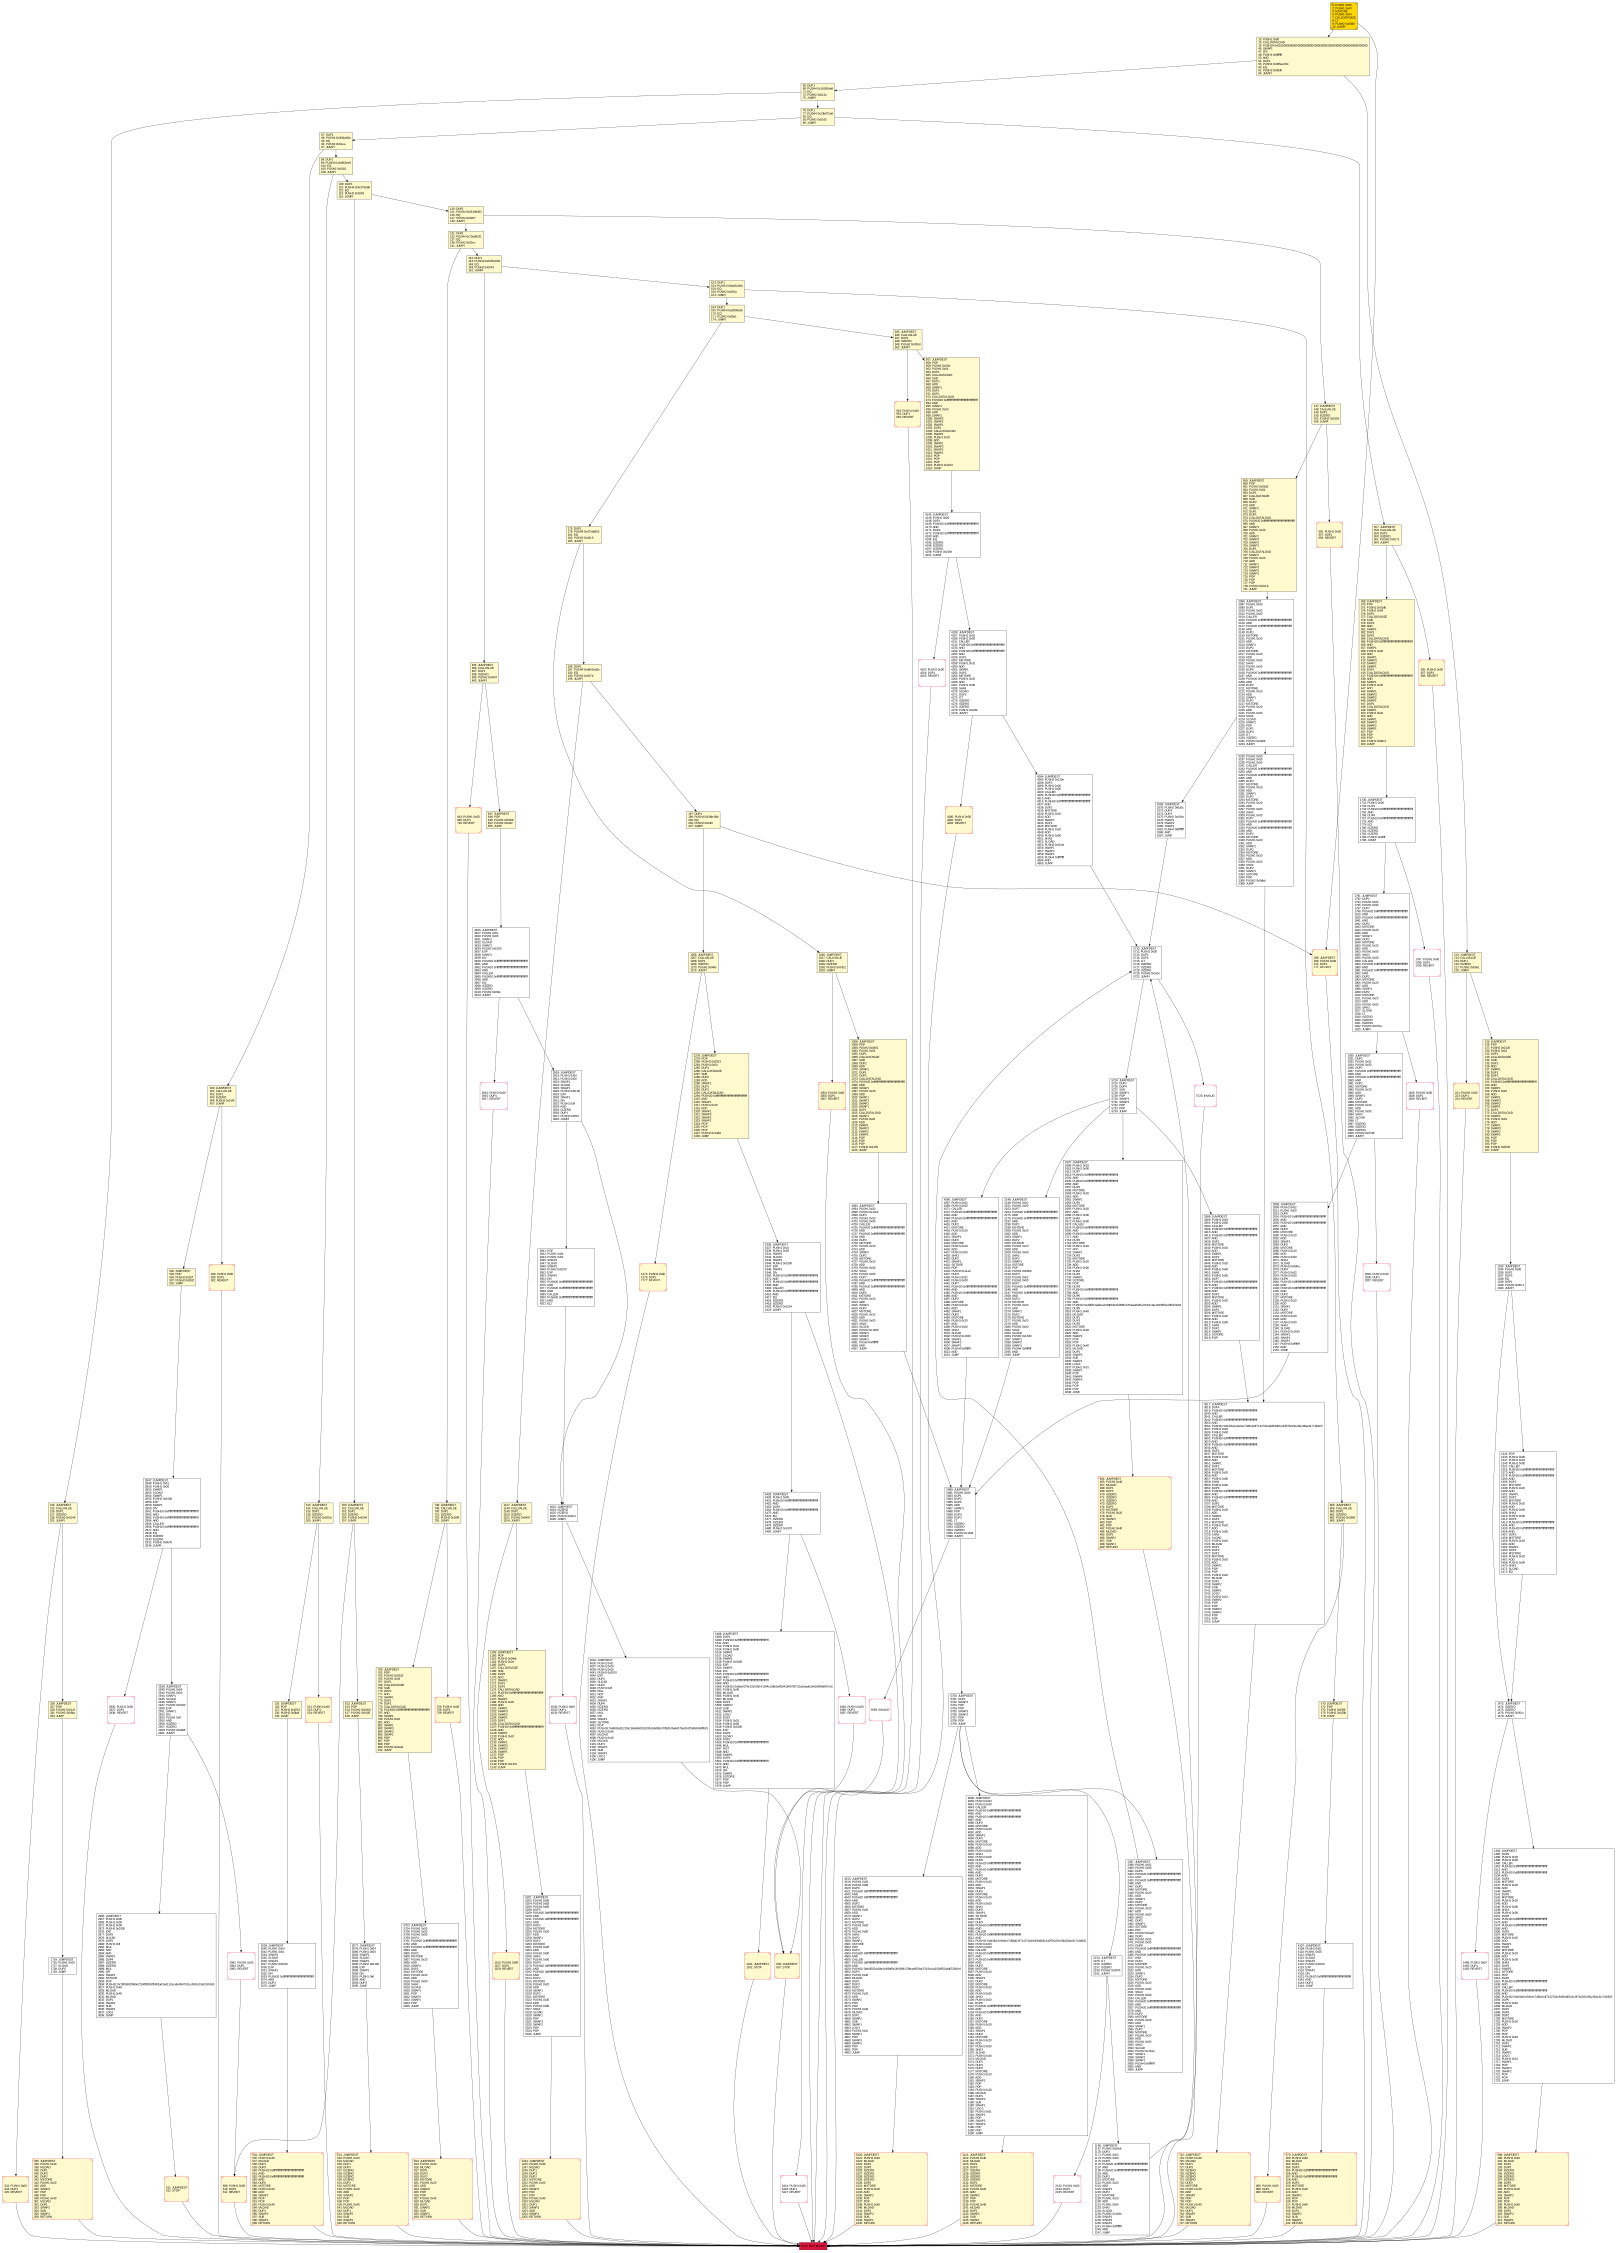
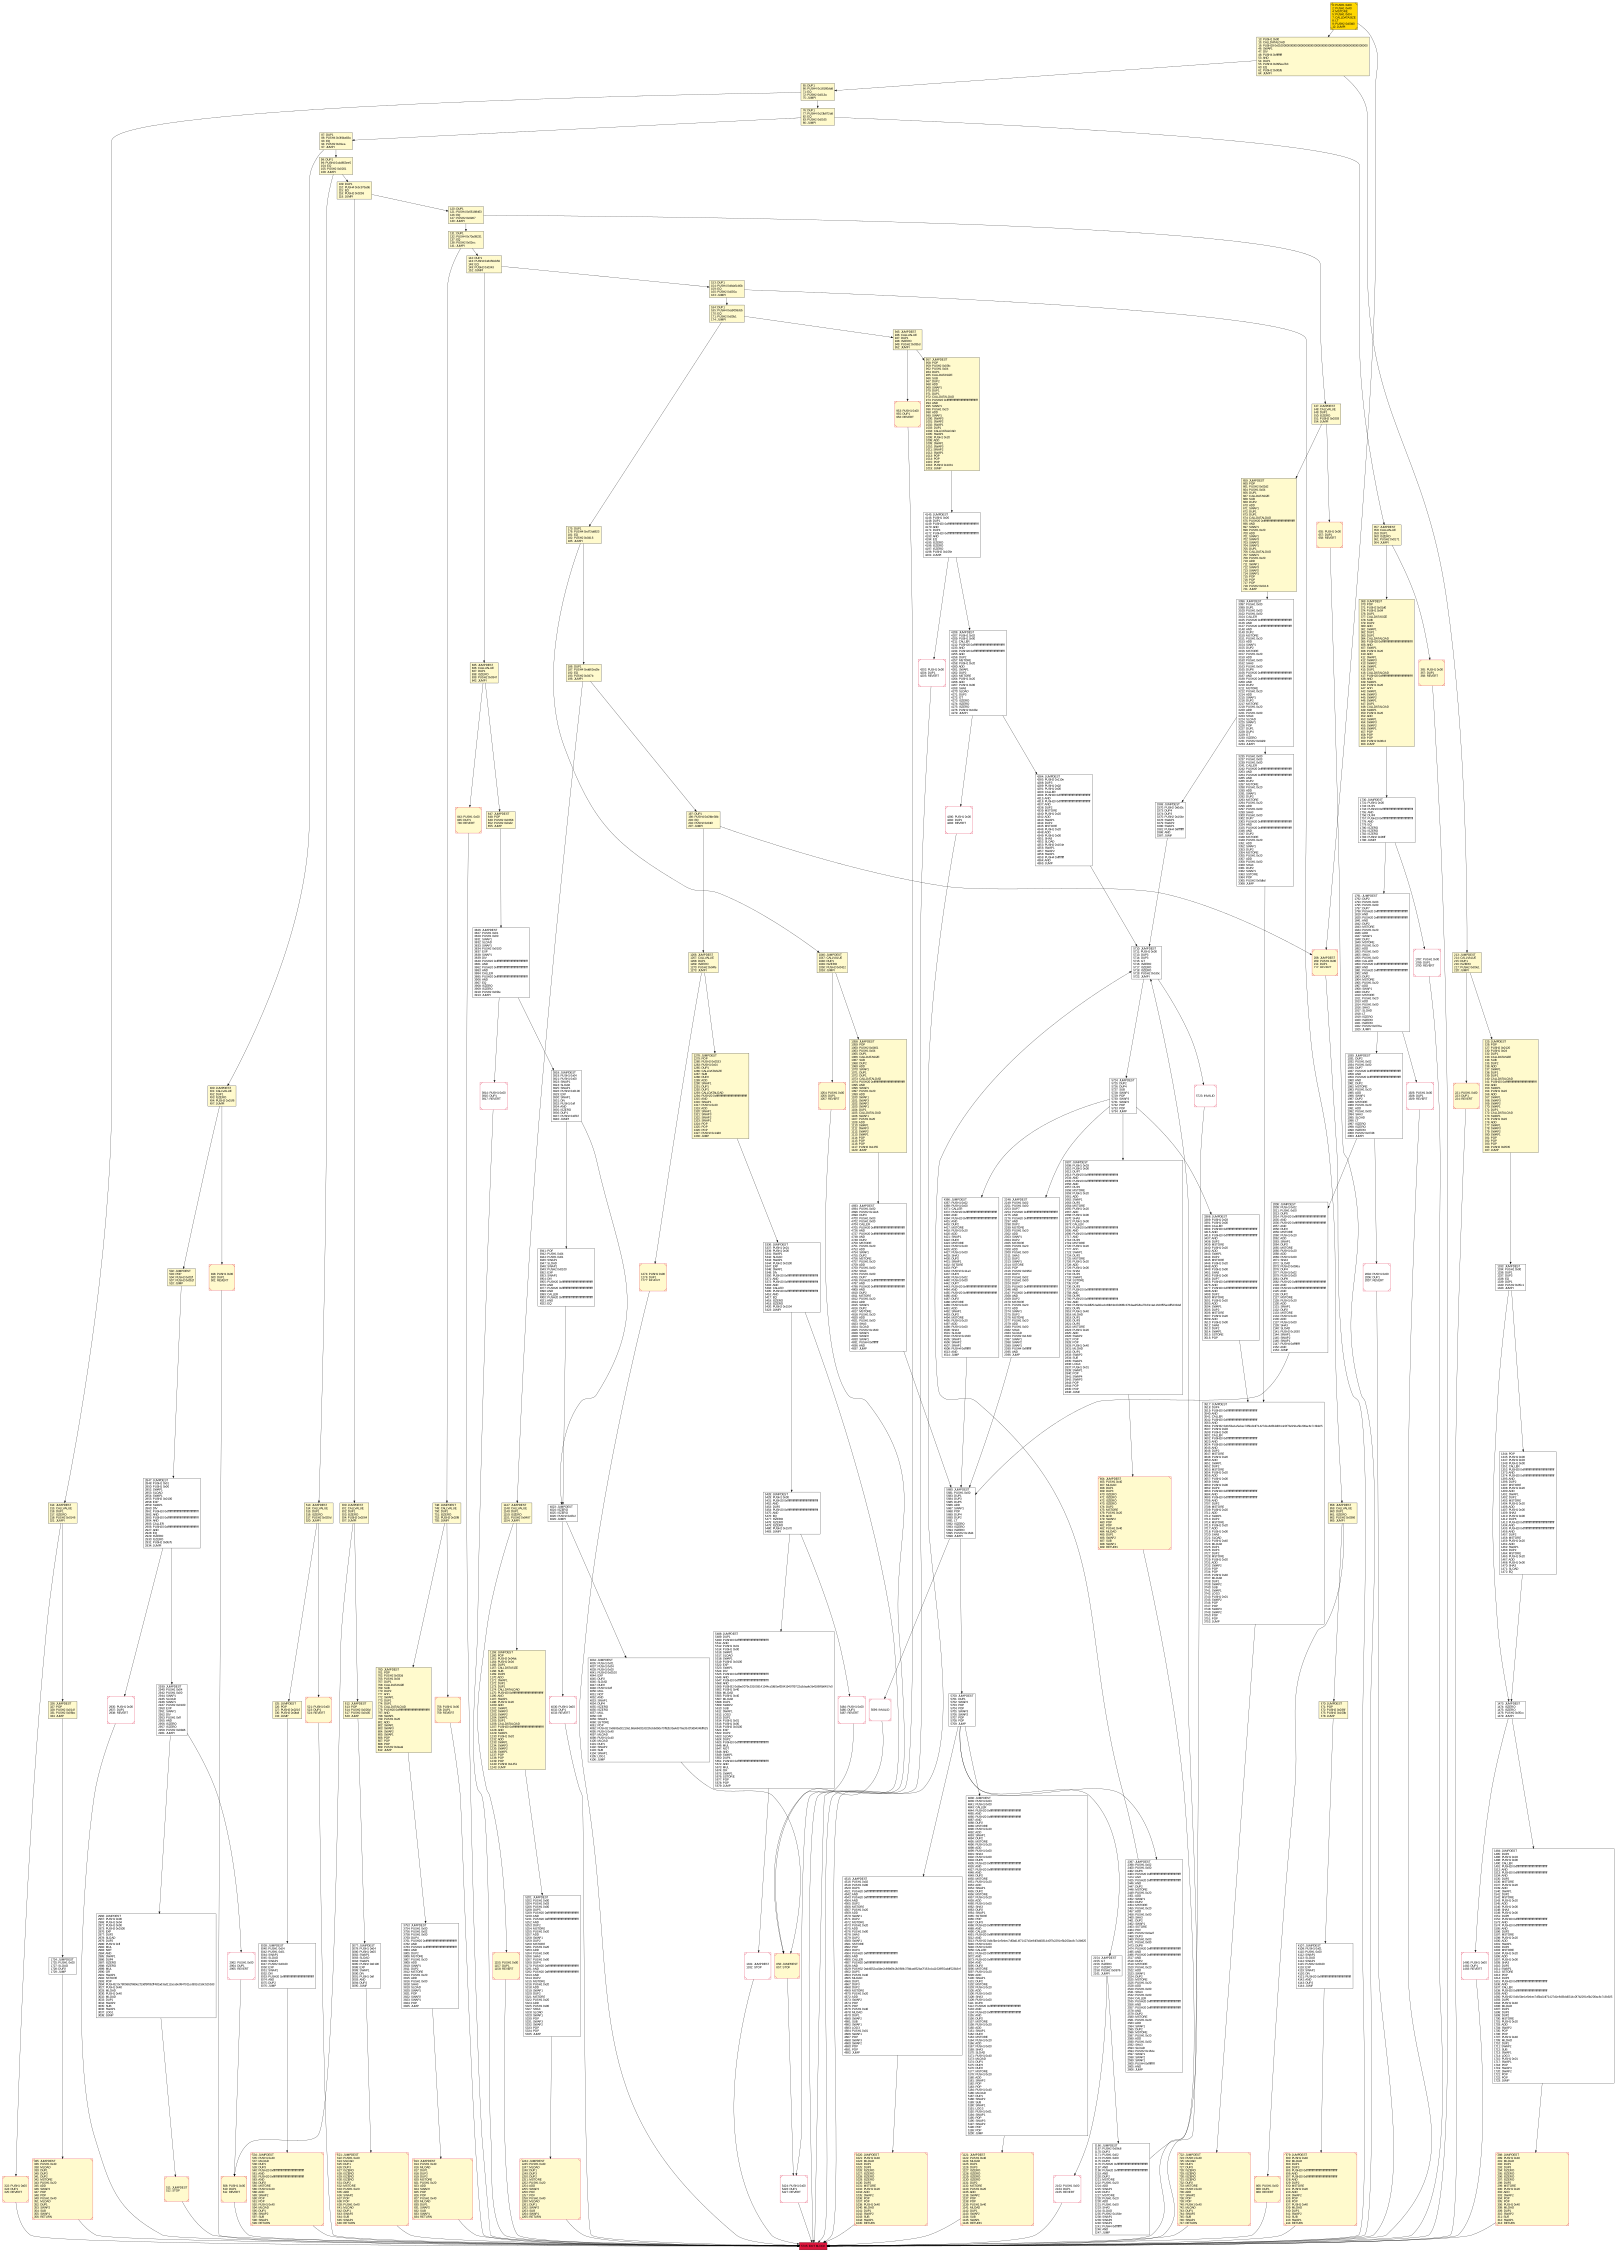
node "4280: PUSH1 0x00 4282: DUP1 4283: REVERT": fillcolor lemonchiffon -> white
node "1331: JUMPDEST 1332: STOP": fillcolor lemonchiffon -> white
edge "856: JUMPDEST 857: STOP" -> "5735: EXIT BLOCK": now "856: JUMPDEST 857: STOP" -> "5424: PUSH1 0x00 5426: DUP1 5427: REVERT"
